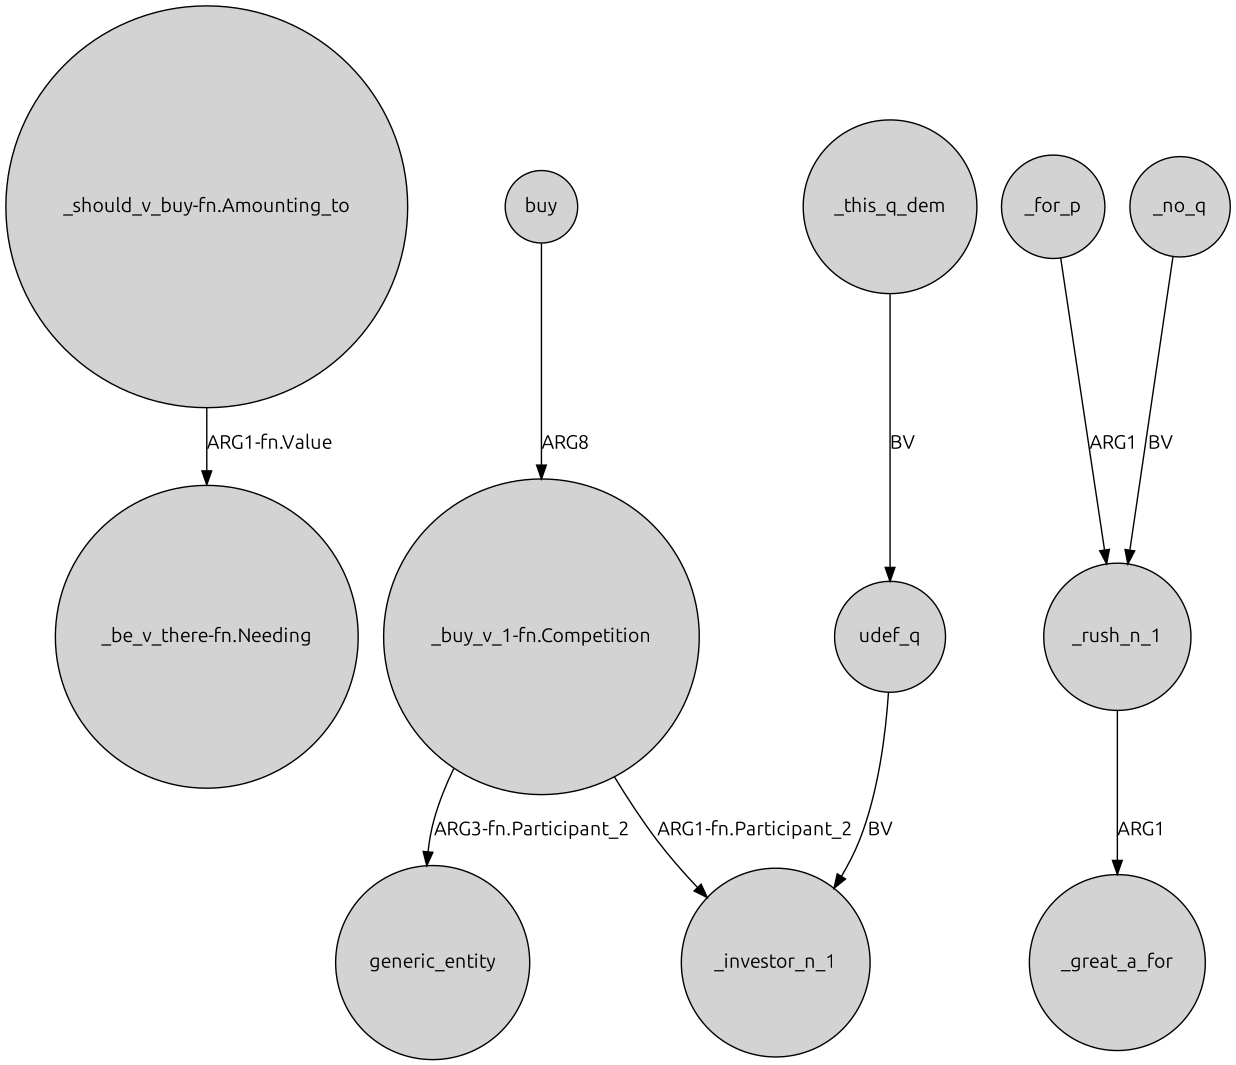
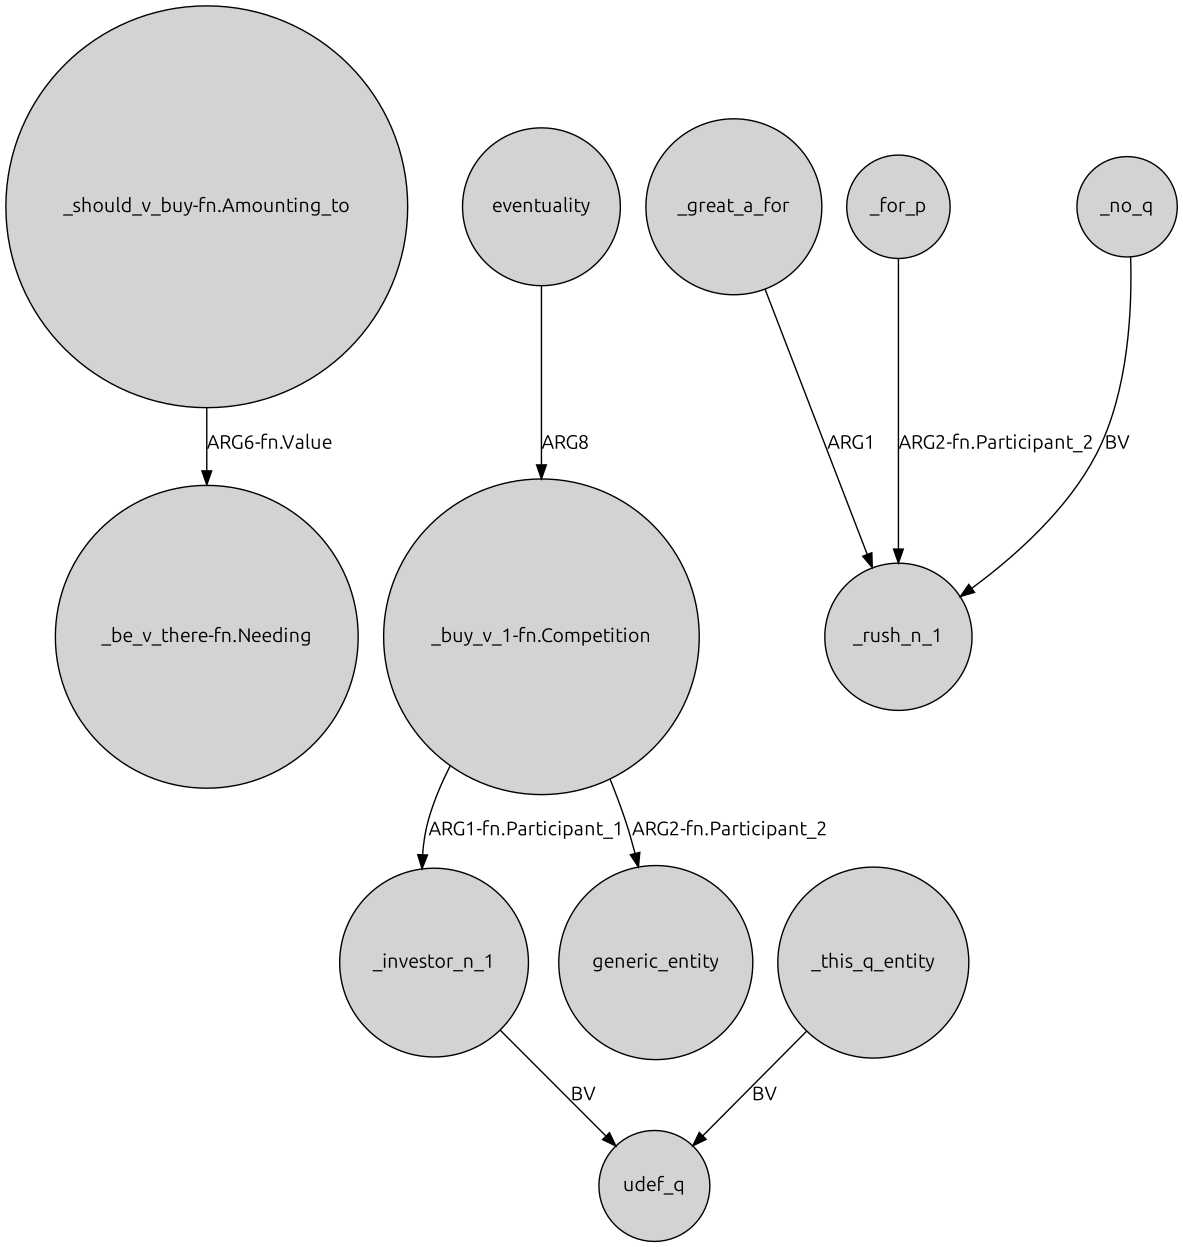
node "buy": label "buy" -> "eventuality"
node "_this_q_dem": label "_this_q_dem" -> "_this_q_entity"
edge "_should_v_buy-fn.Amounting_to" -> "_be_v_there-fn.Needing": label "ARG1-fn.Value" -> "ARG6-fn.Value"
edge "_for_p" -> "_rush_n_1": label "ARG1" -> "ARG2-fn.Participant_2"
edge "_rush_n_1" -> "_great_a_for": reversed
edge "udef_q" -> "_investor_n_1": reversed
edge "_buy_v_1-fn.Competition" -> "generic_entity": label "ARG3-fn.Participant_2" -> "ARG2-fn.Participant_2"
edge "_buy_v_1-fn.Competition" -> "_investor_n_1": label "ARG1-fn.Participant_2" -> "ARG1-fn.Participant_1"
